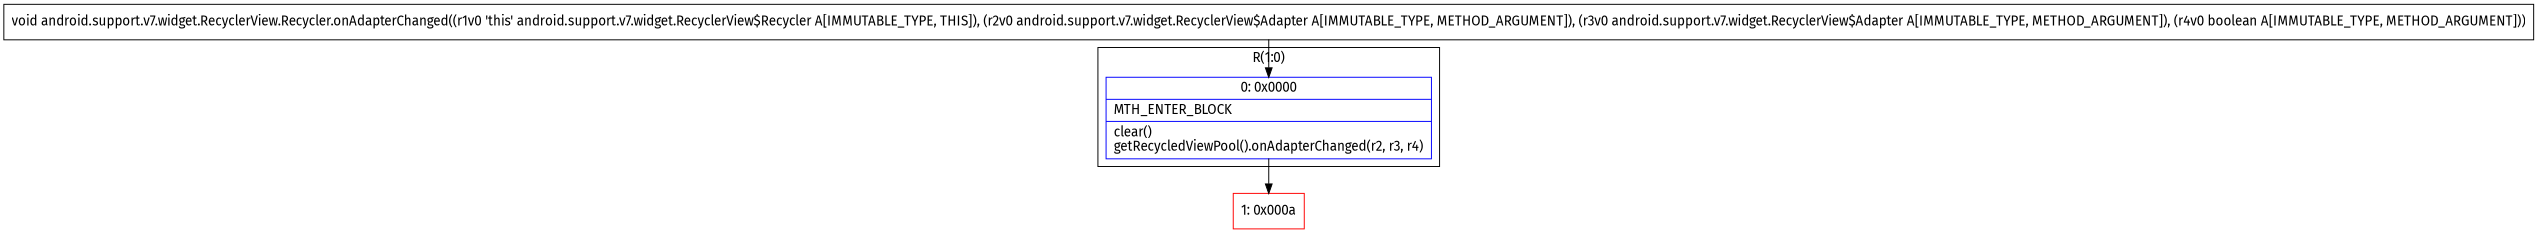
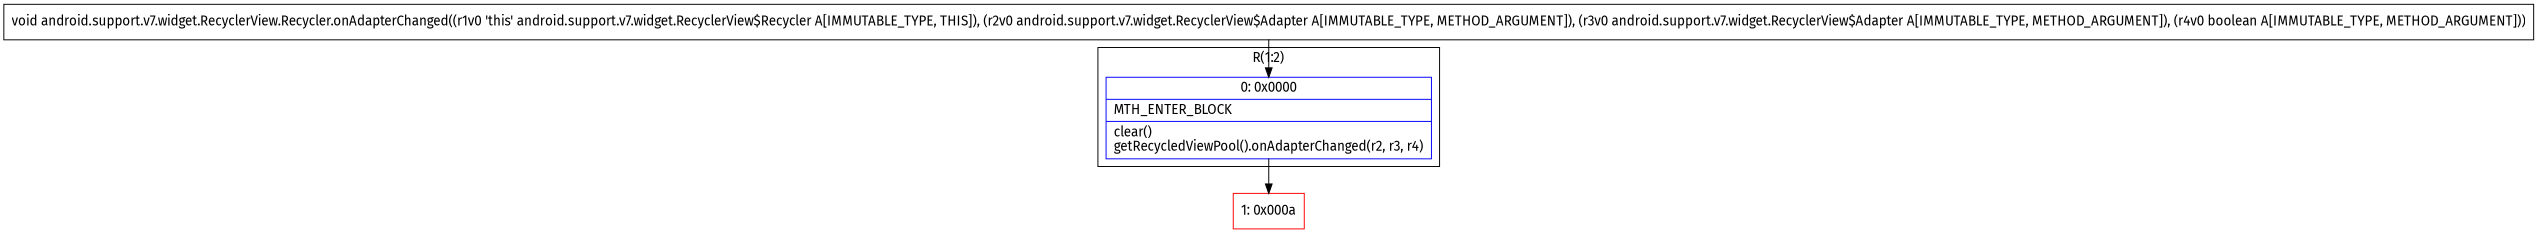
cluster "R(1:0)": label "R(1:0)" -> "R(1:2)"
